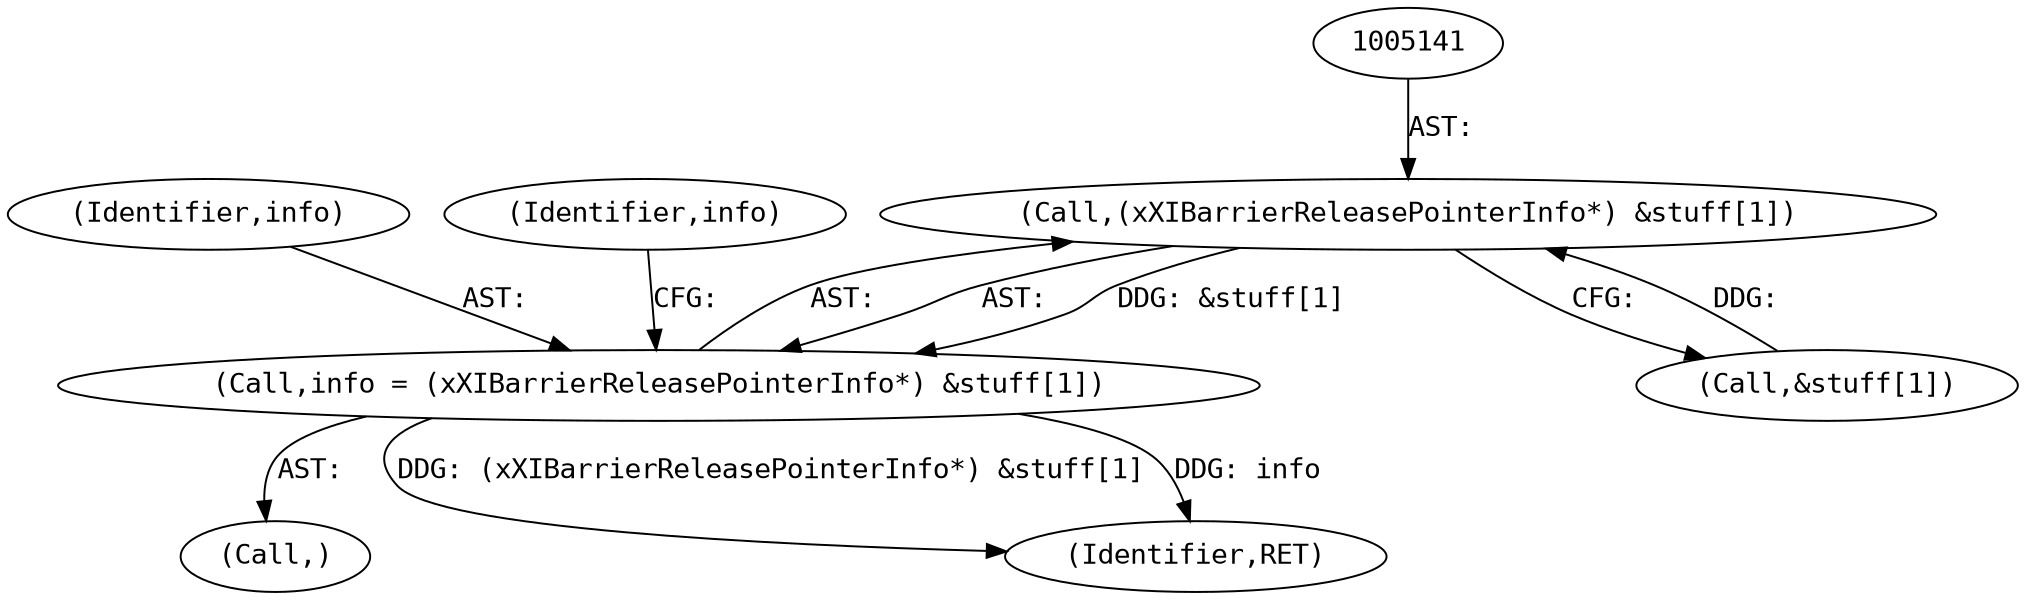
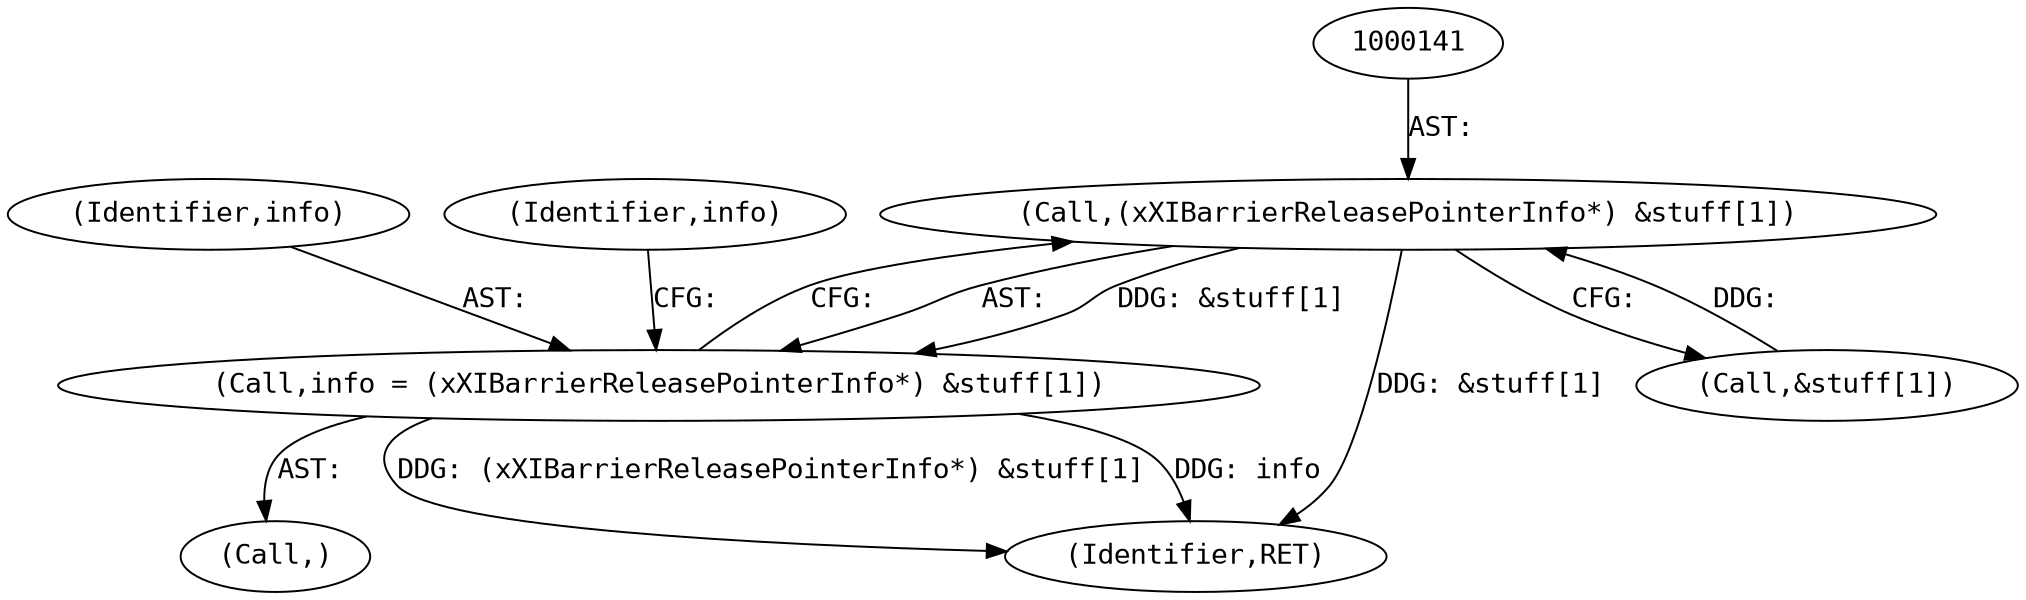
node "1005141": label "1005141" -> "1000141"
edge "(Call,info = (xXIBarrierReleasePointerInfo*) &stuff[1])" -> "(Call,(xXIBarrierReleasePointerInfo*) &stuff[1])": label "AST: " -> "CFG: "
edge "(Call,(xXIBarrierReleasePointerInfo*) &stuff[1])" -> "(Identifier,RET)": added, label "DDG: &stuff[1]"
